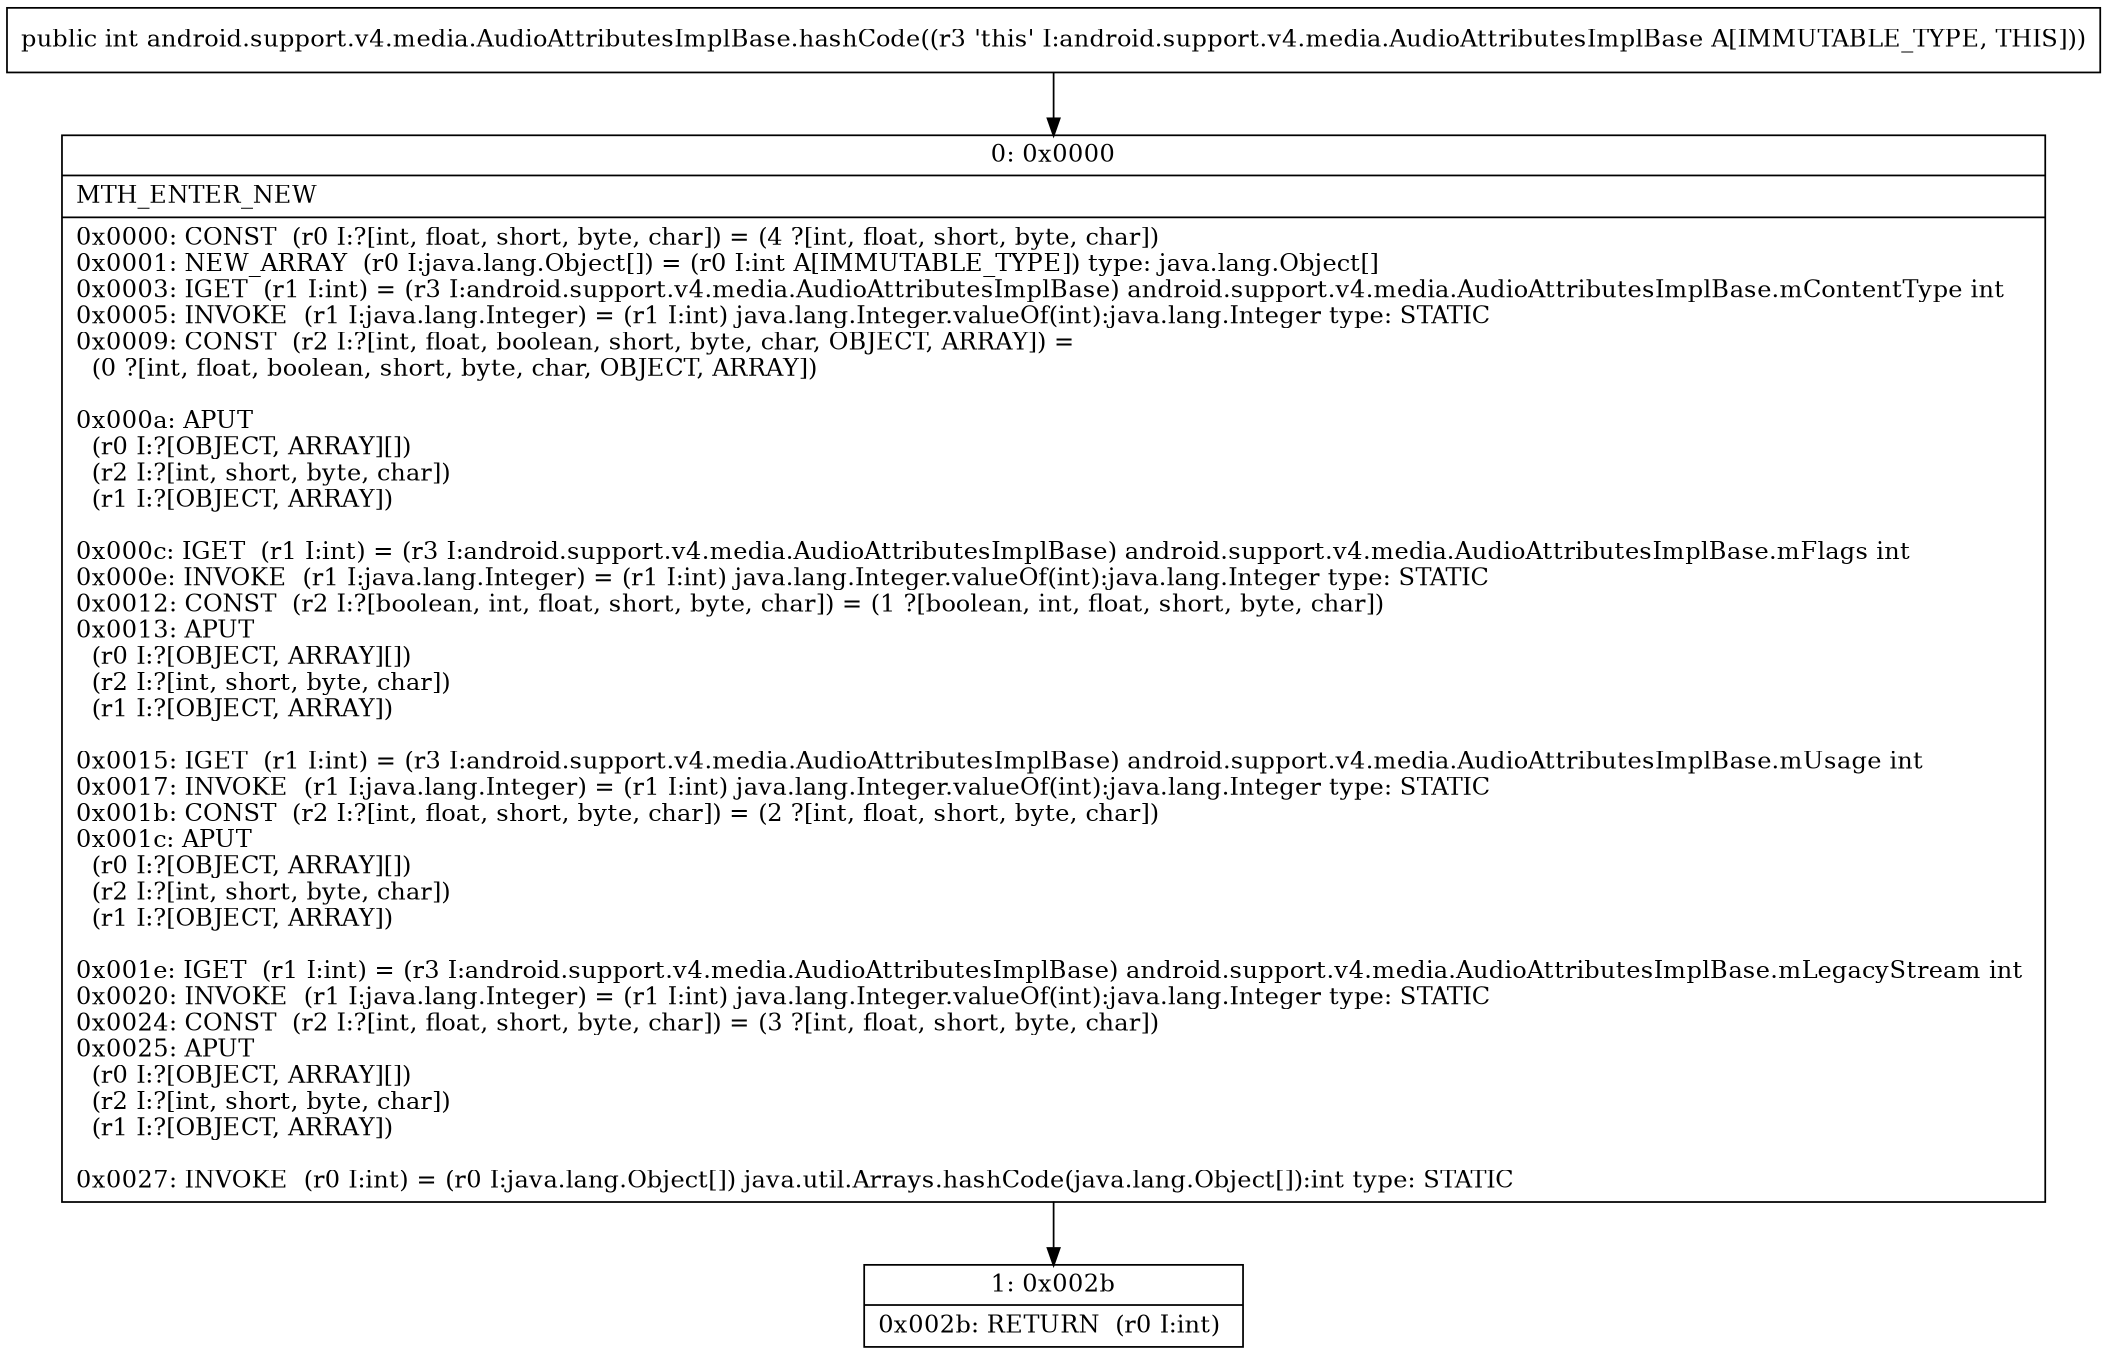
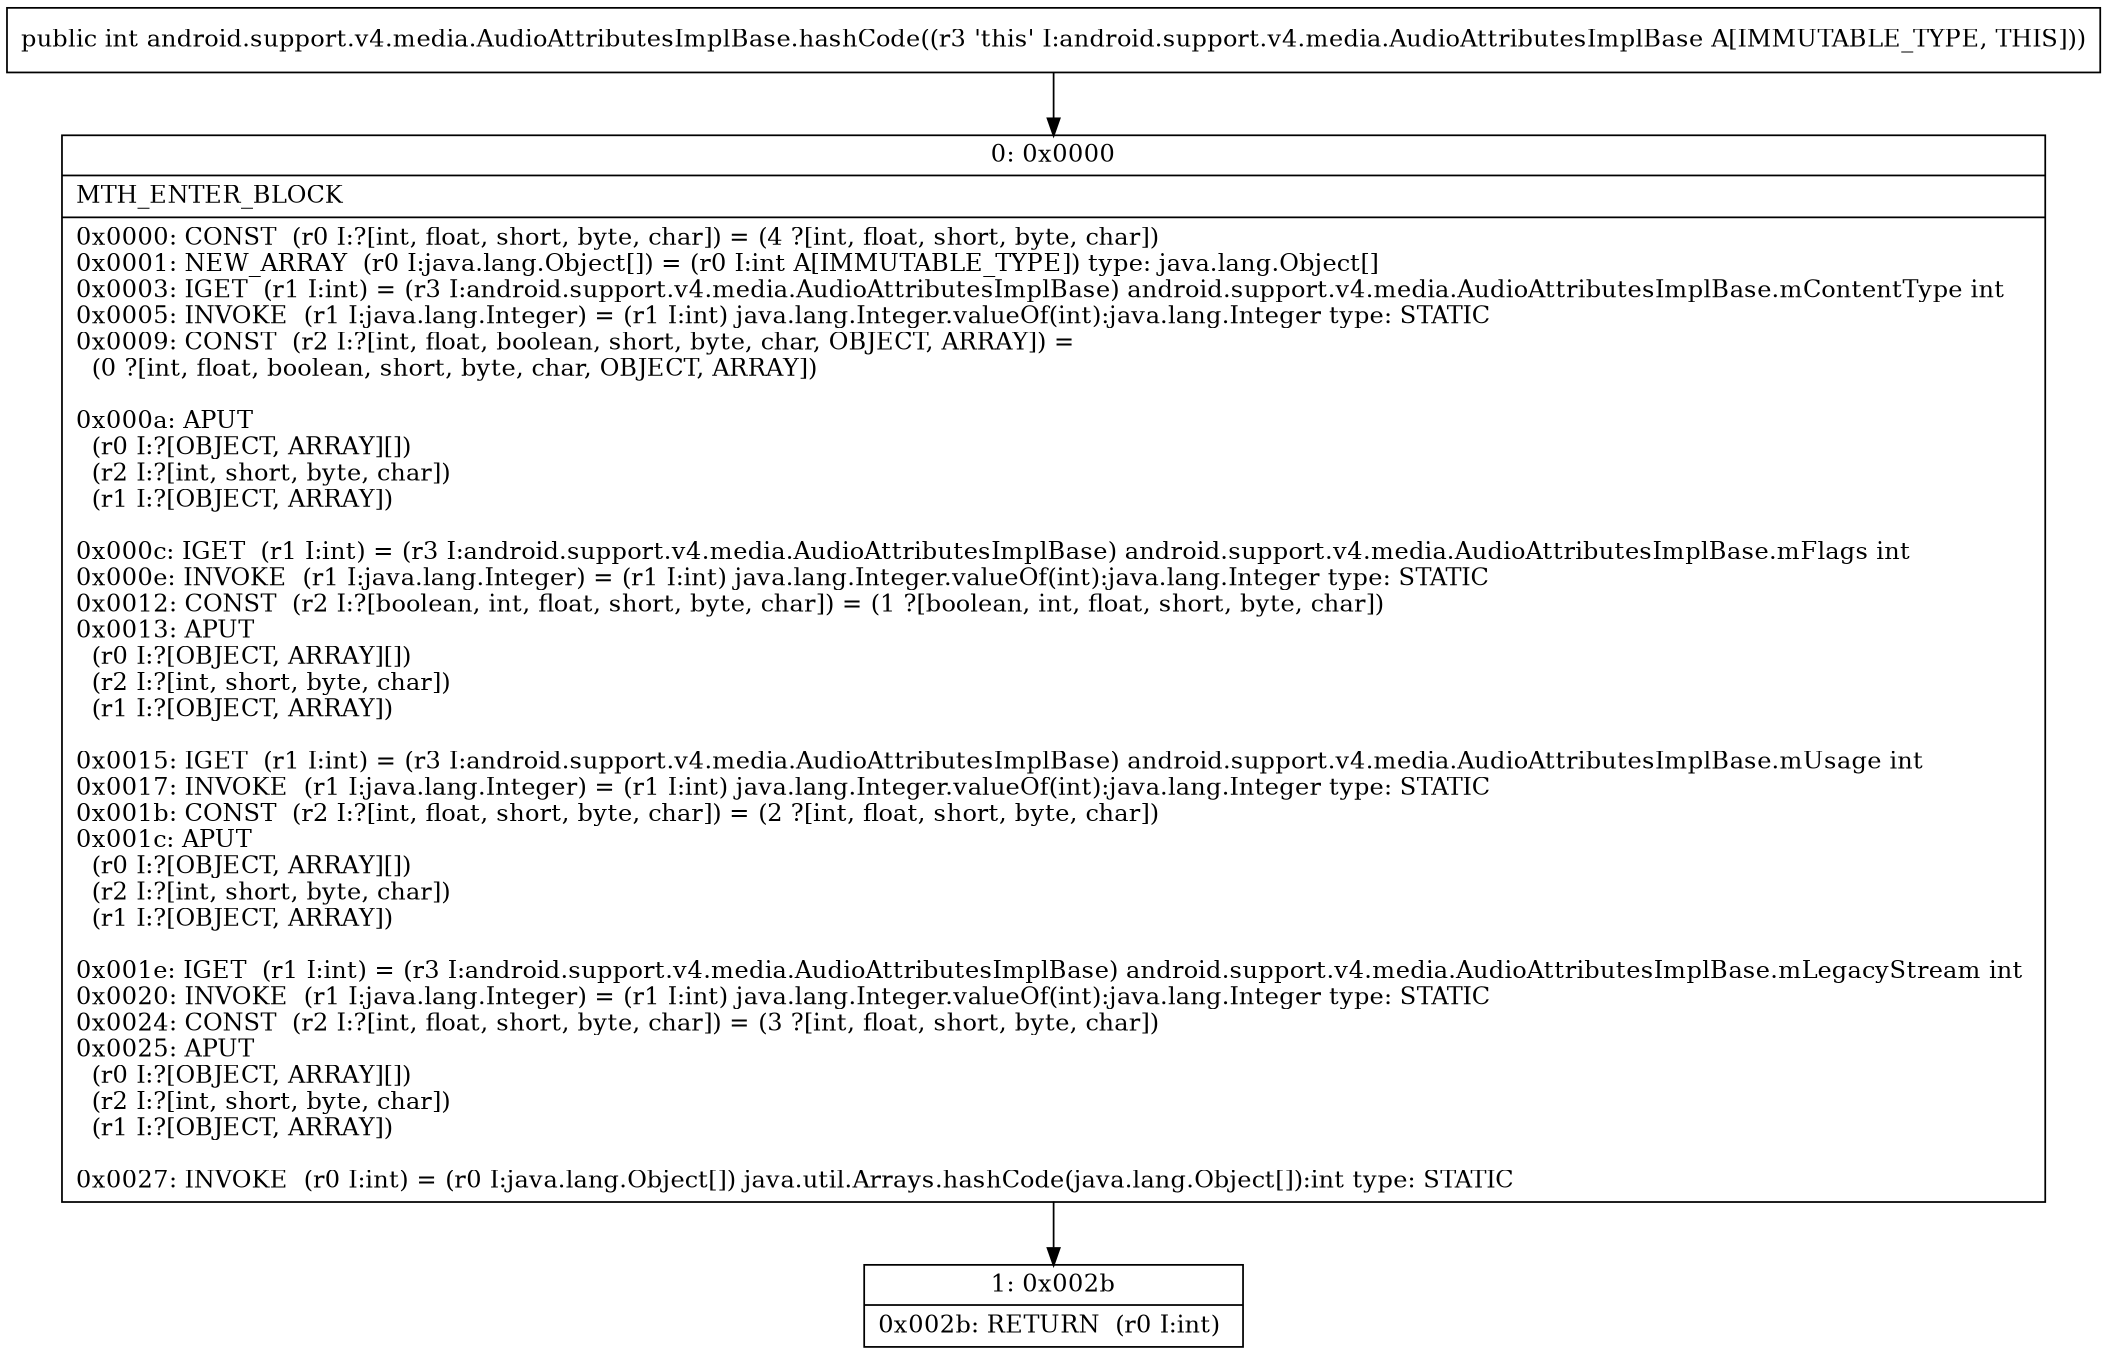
node "0: 0x0000": text "MTH_ENTER_NEW" -> "MTH_ENTER_BLOCK"
